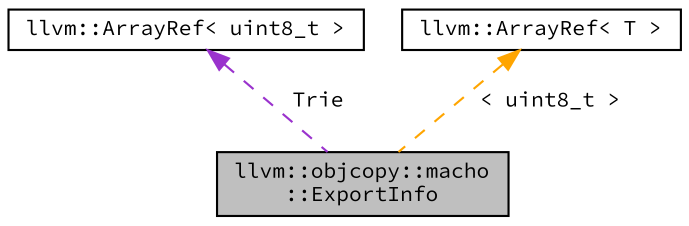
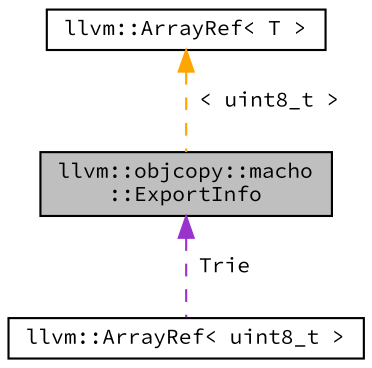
edge "llvm::objcopy::macho ::ExportInfo" -> "llvm::ArrayRef< uint8_t >": reversed
